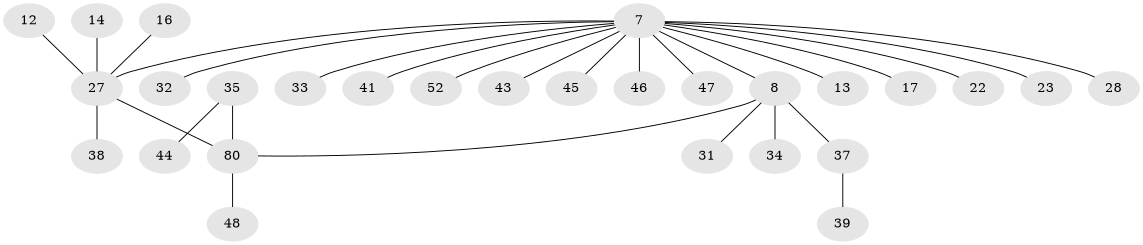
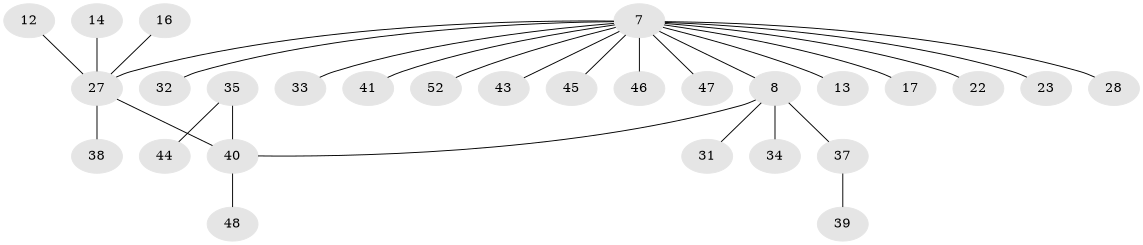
node "80": label "80" -> "40"
